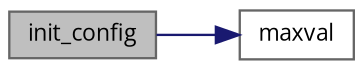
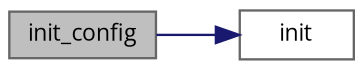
node "maxval": label "maxval" -> "init"
